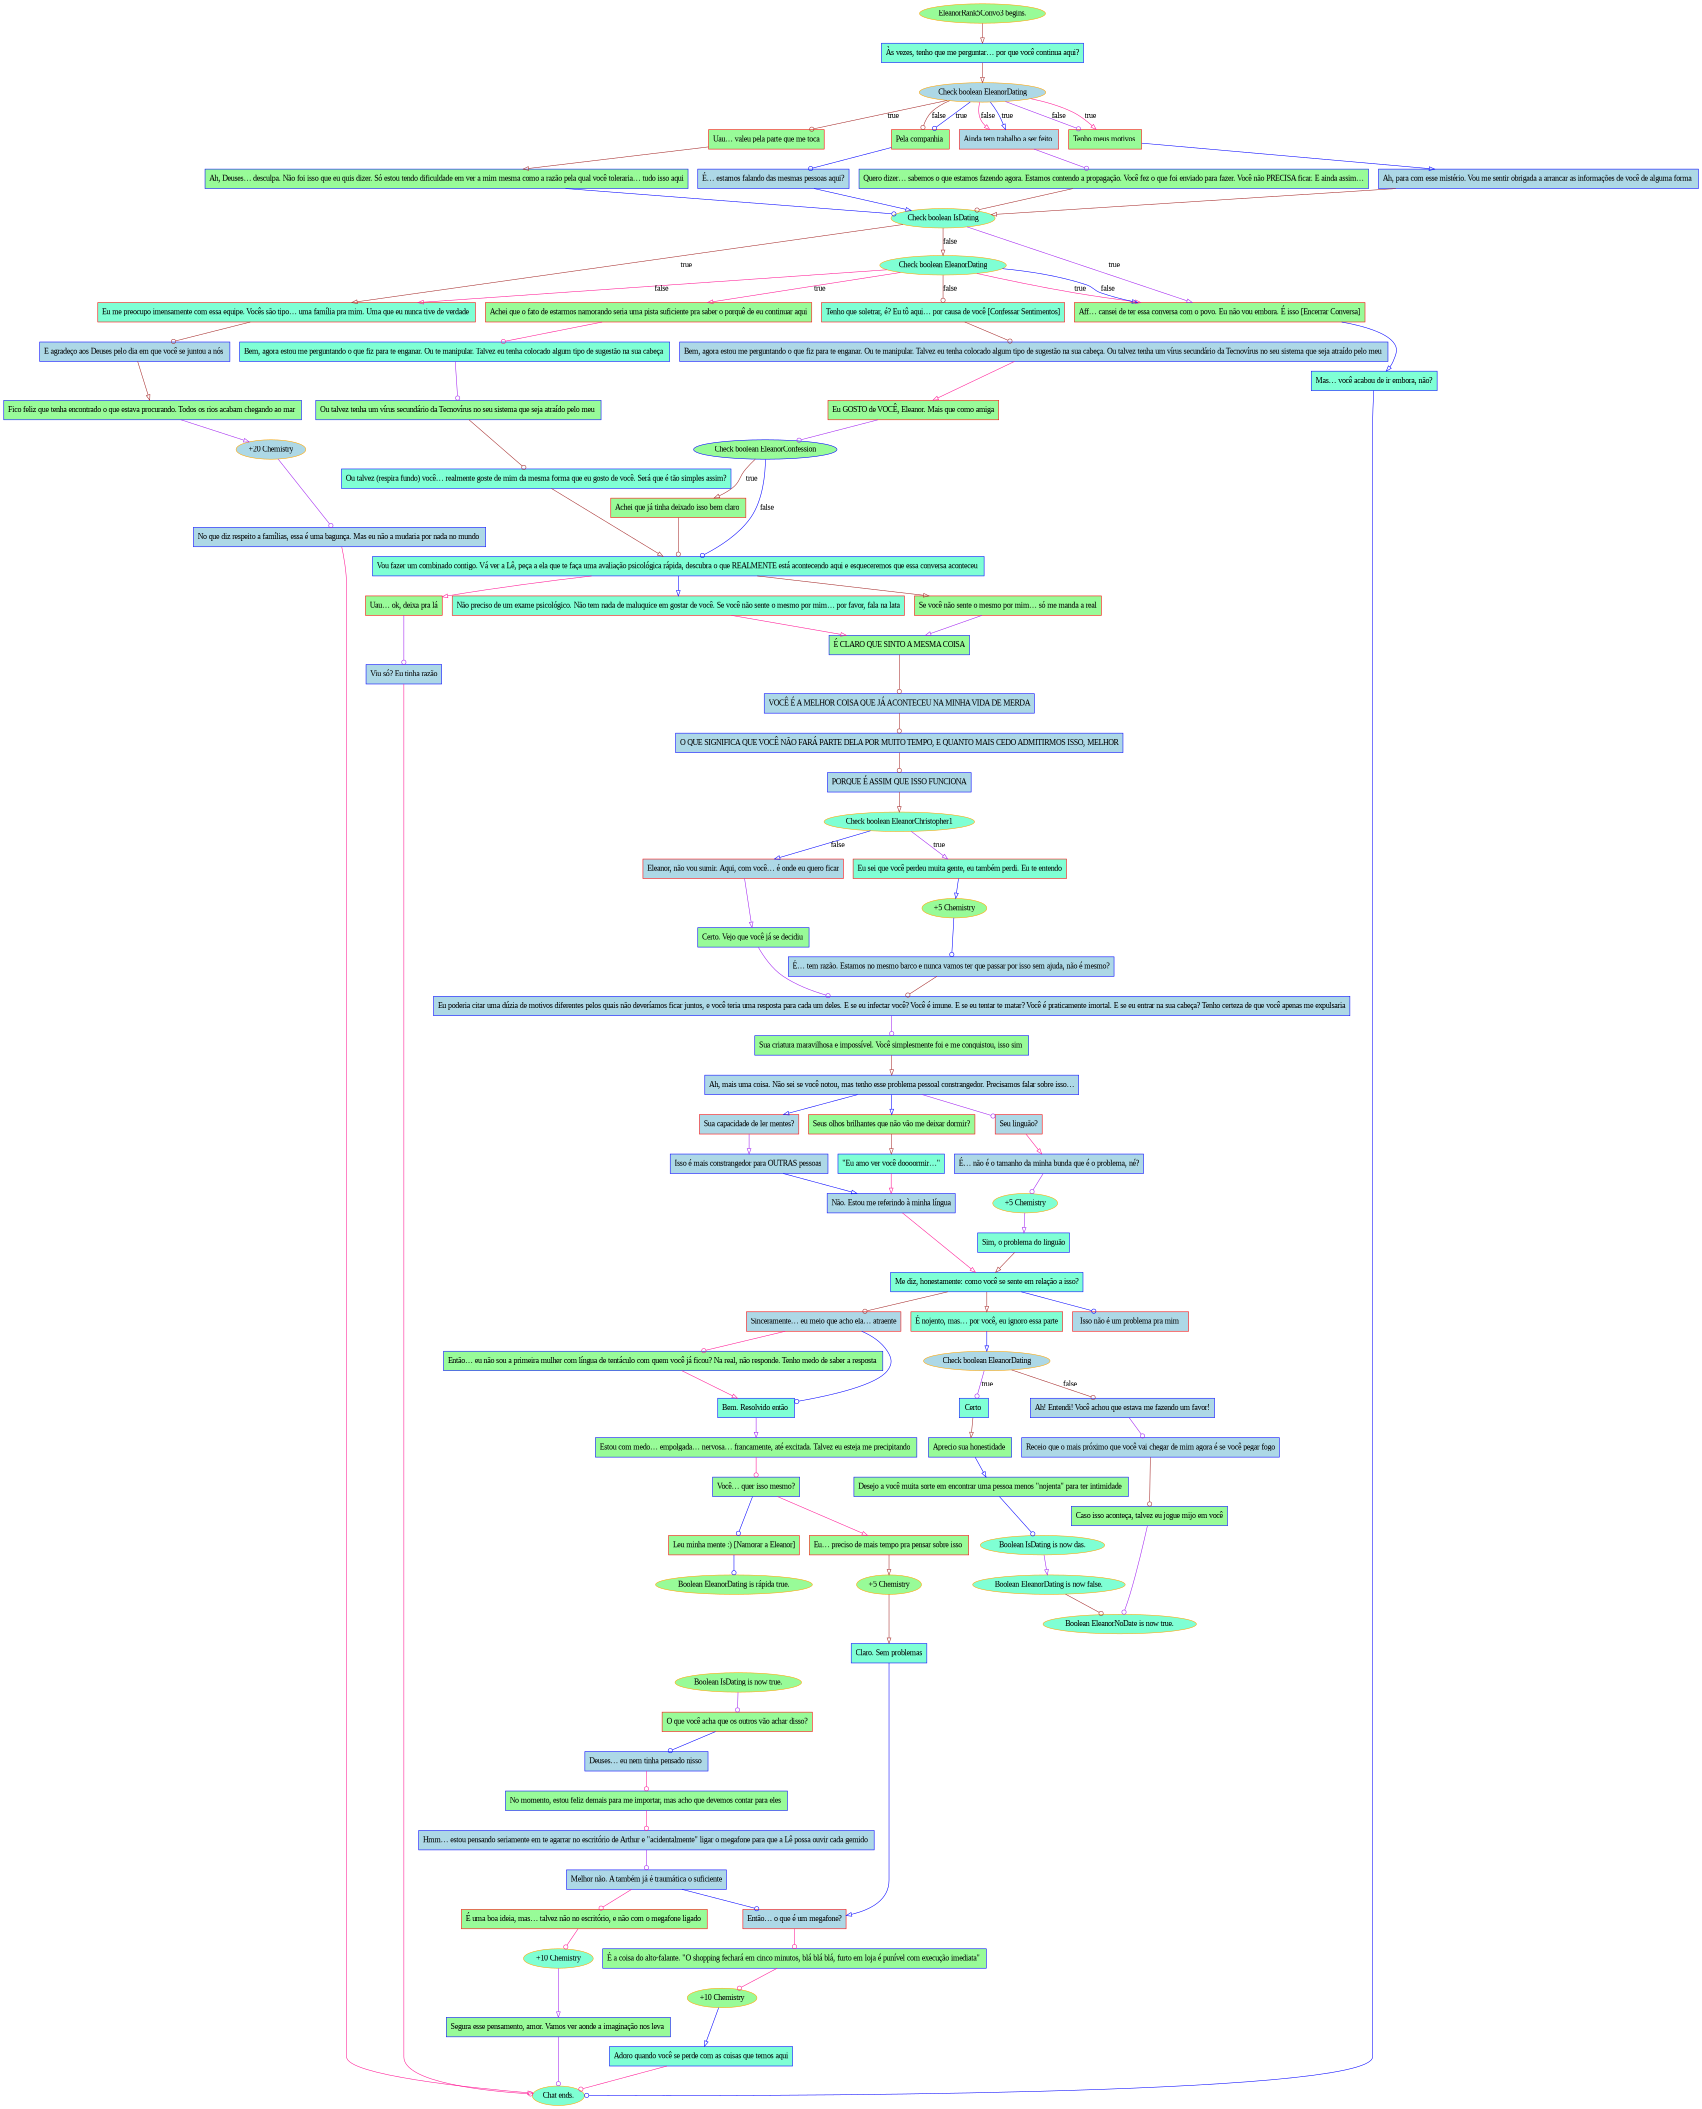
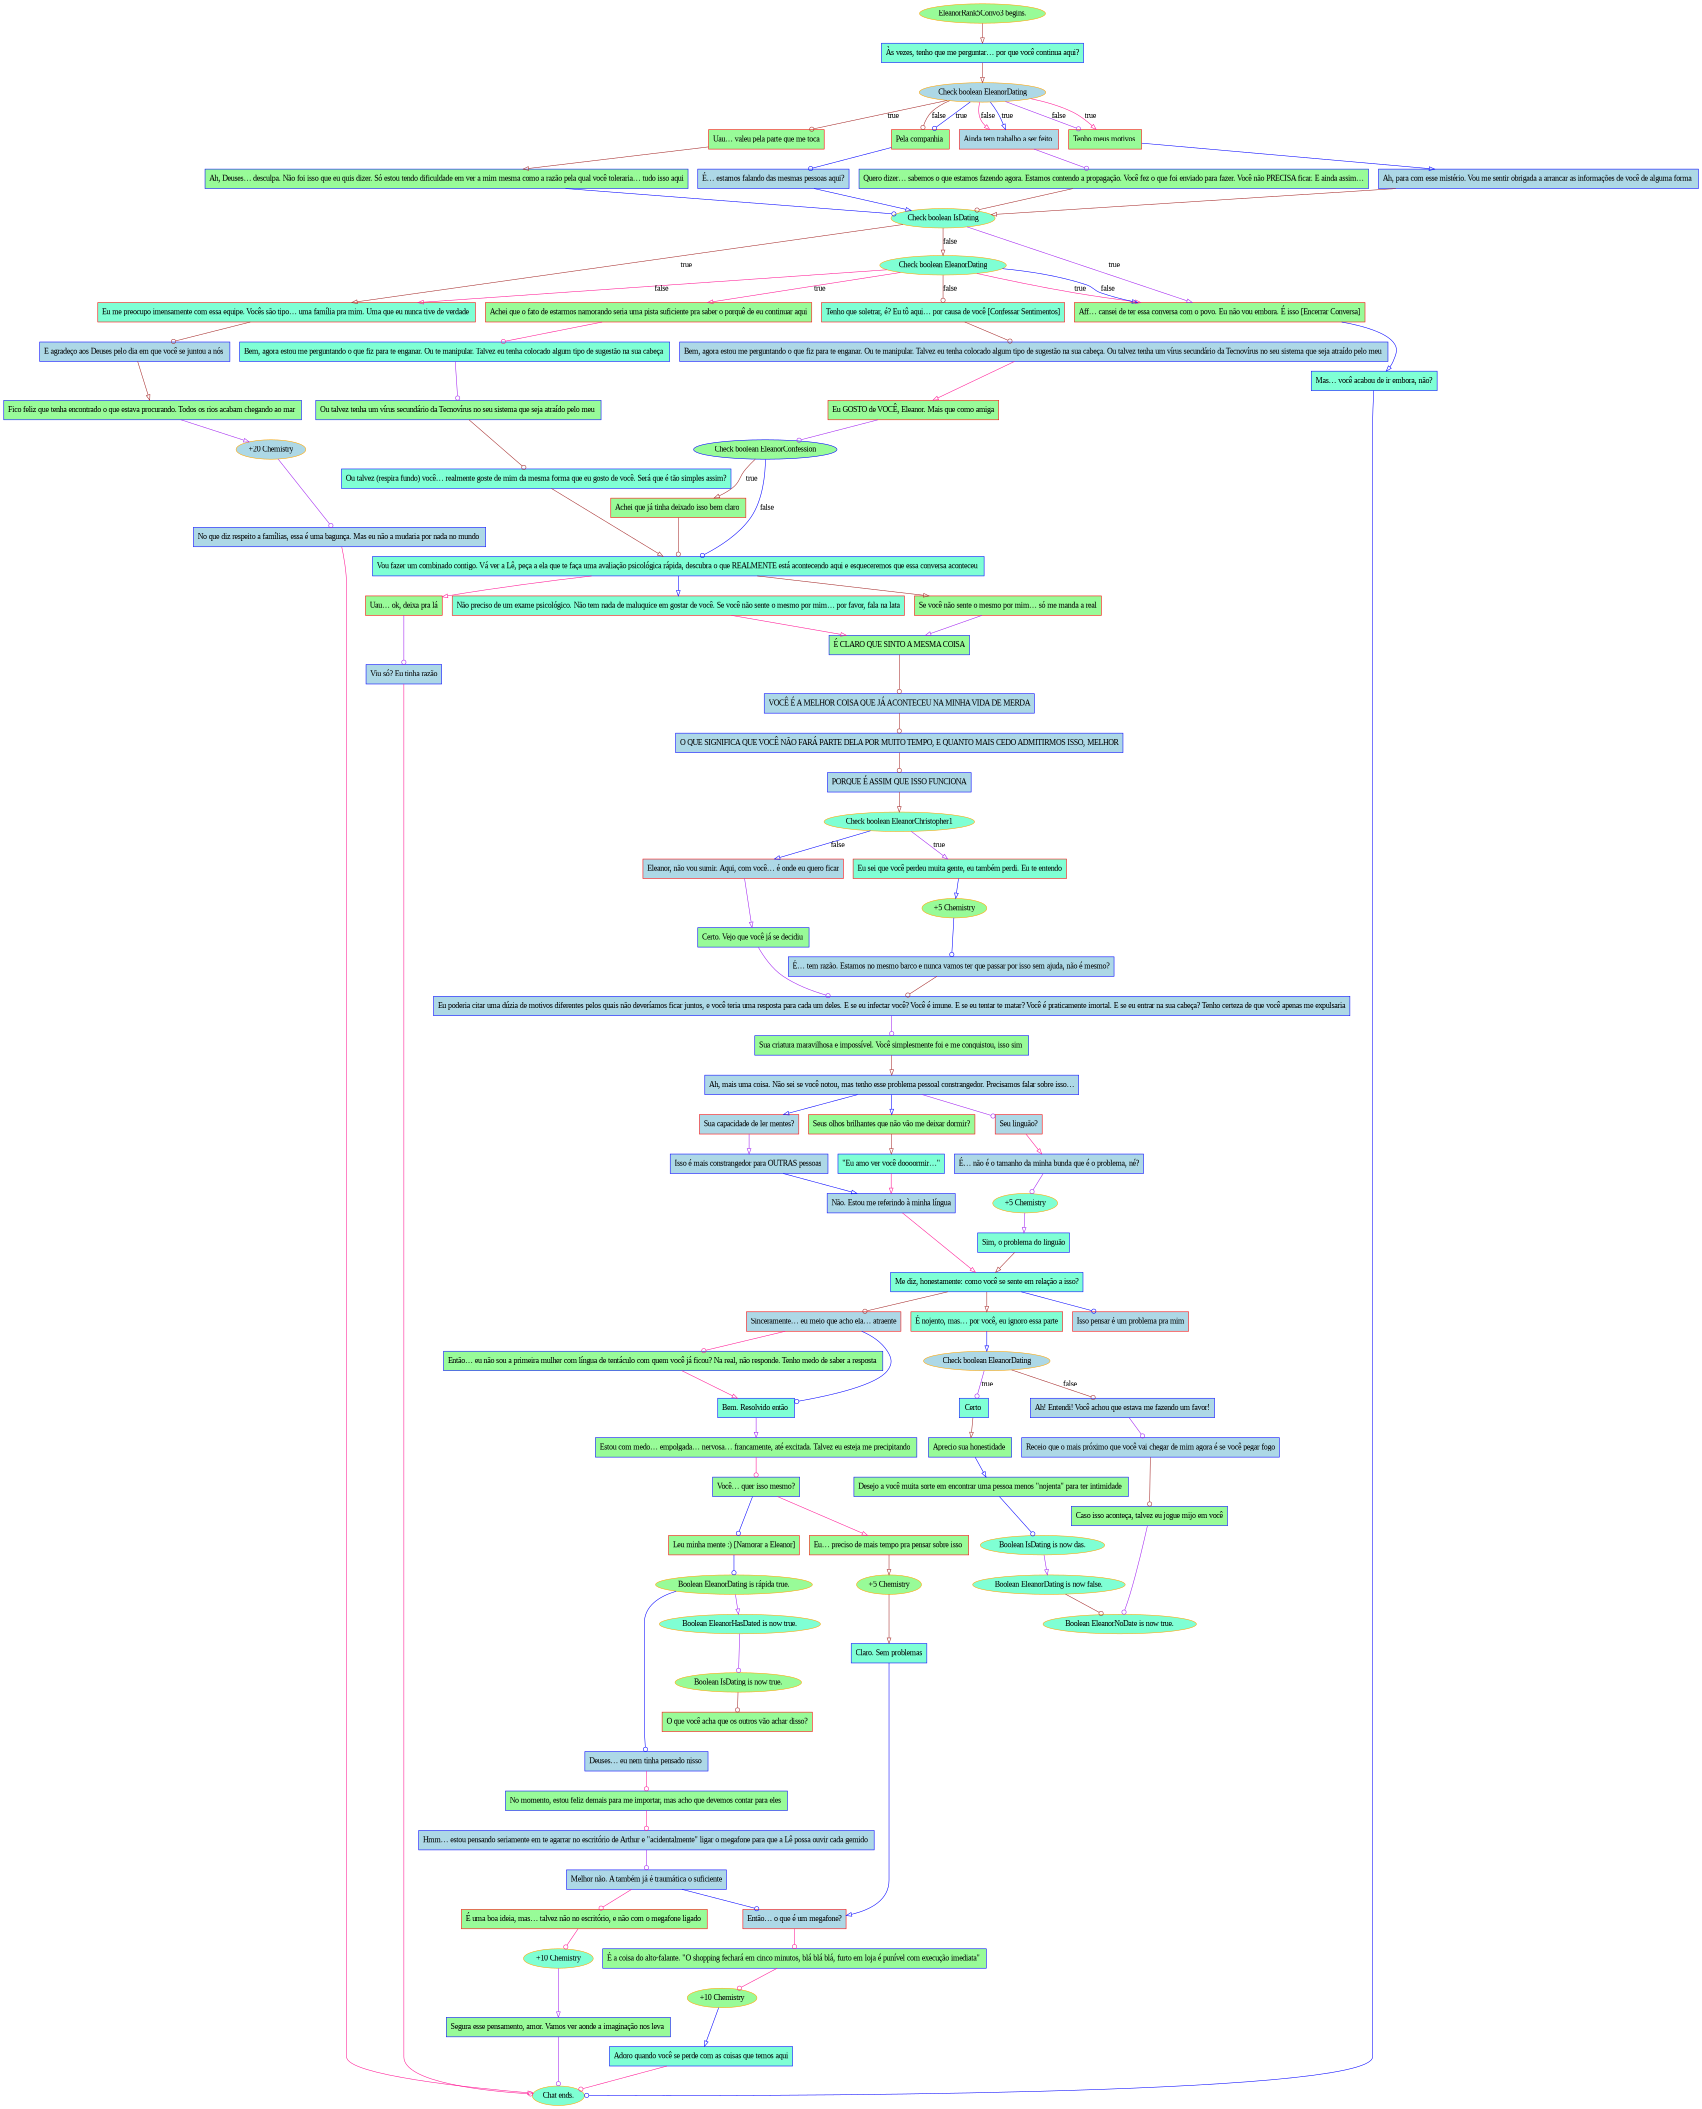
node "Isso não é um problema pra mim": label "Isso não é um problema pra mim" -> "Isso pensar é um problema pra mim"
node "Boolean EleanorHasDated is now true.": added
edge "Boolean IsDating is now true." -> "O que você acha que os outros vão achar disso?": color purple -> brown
edge "O que você acha que os outros vão achar disso?" -> "Deuses… eu nem tinha pensado nisso": now "Boolean EleanorDating is rápida true." -> "Deuses… eu nem tinha pensado nisso"
